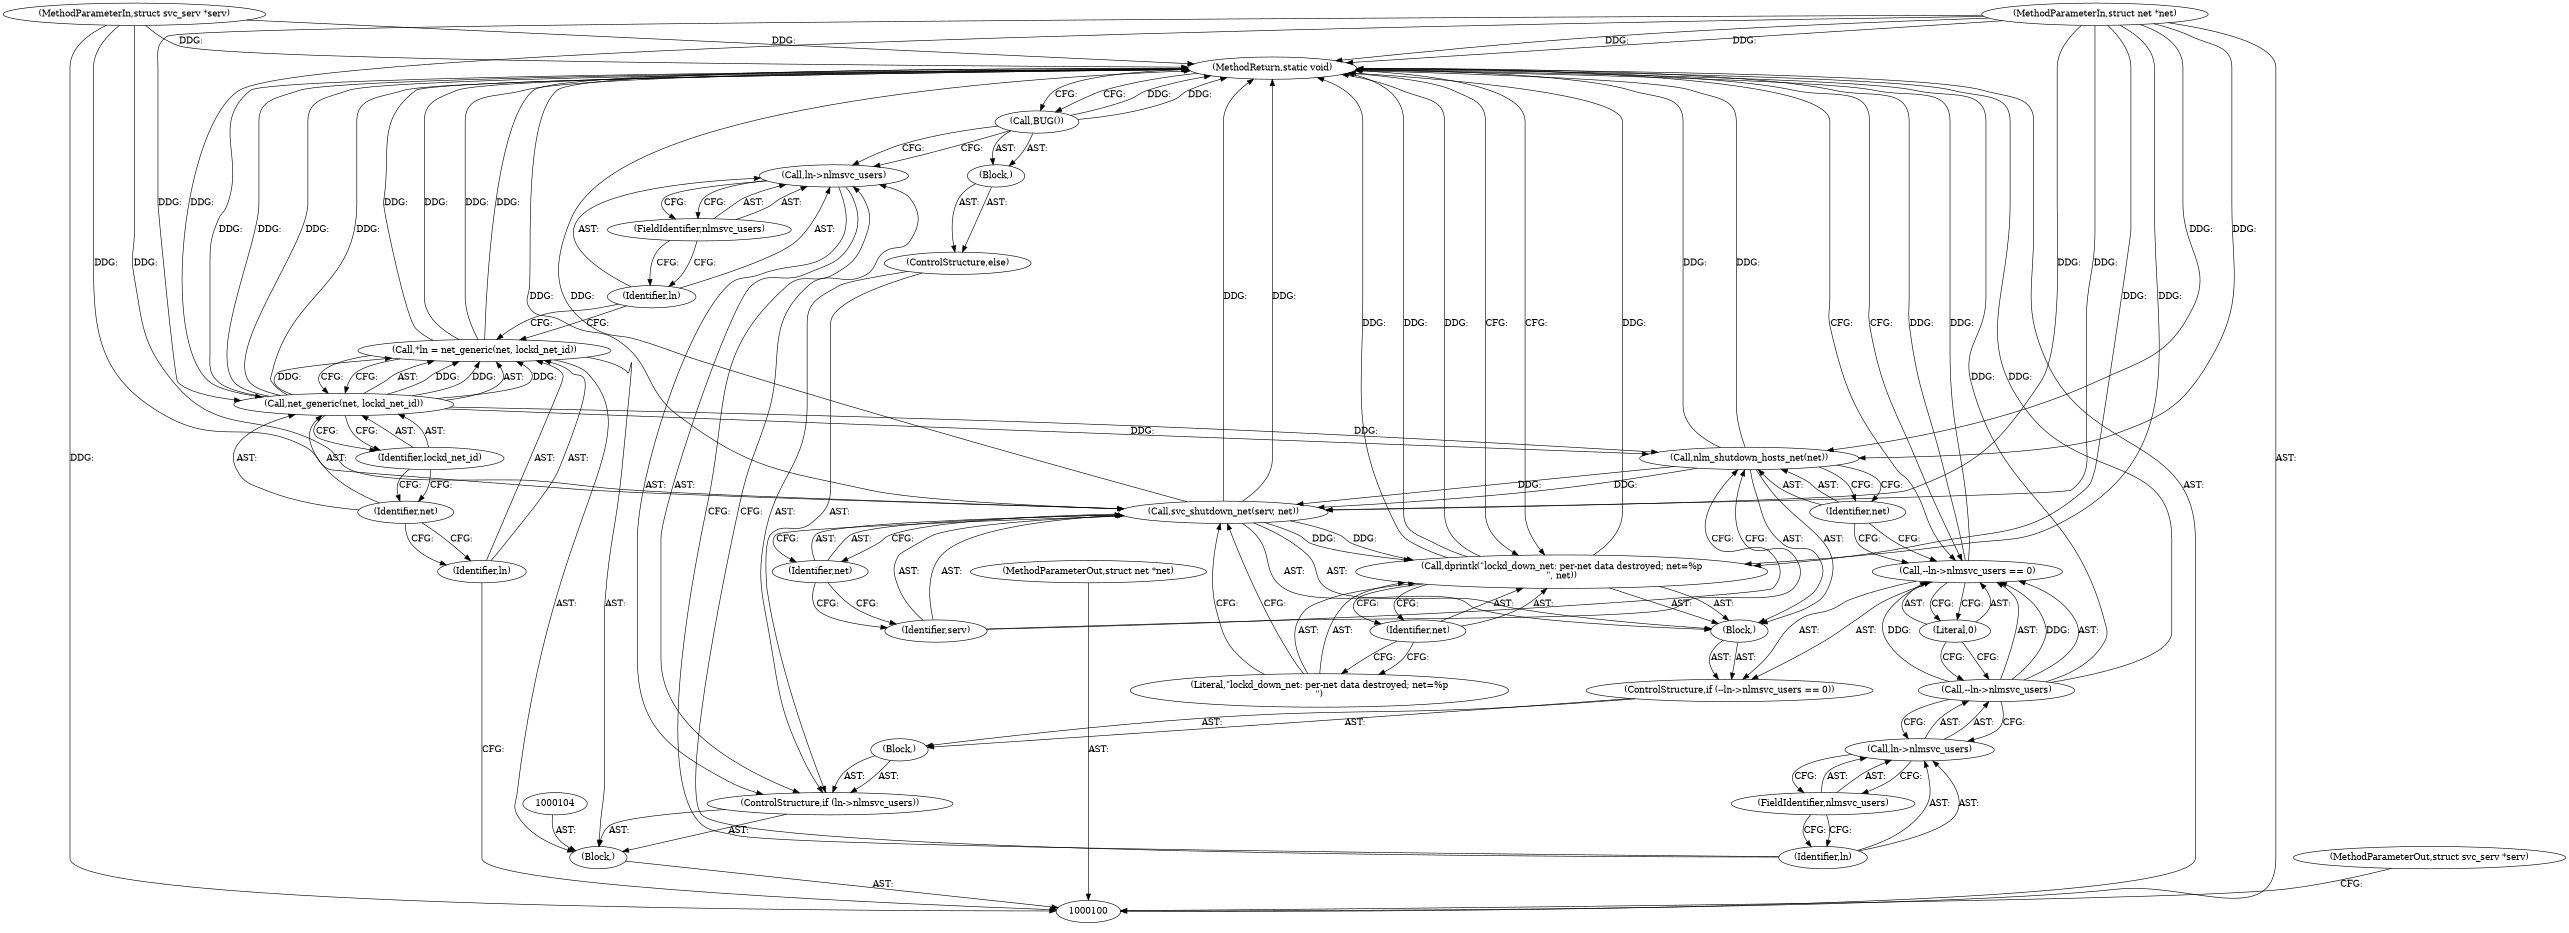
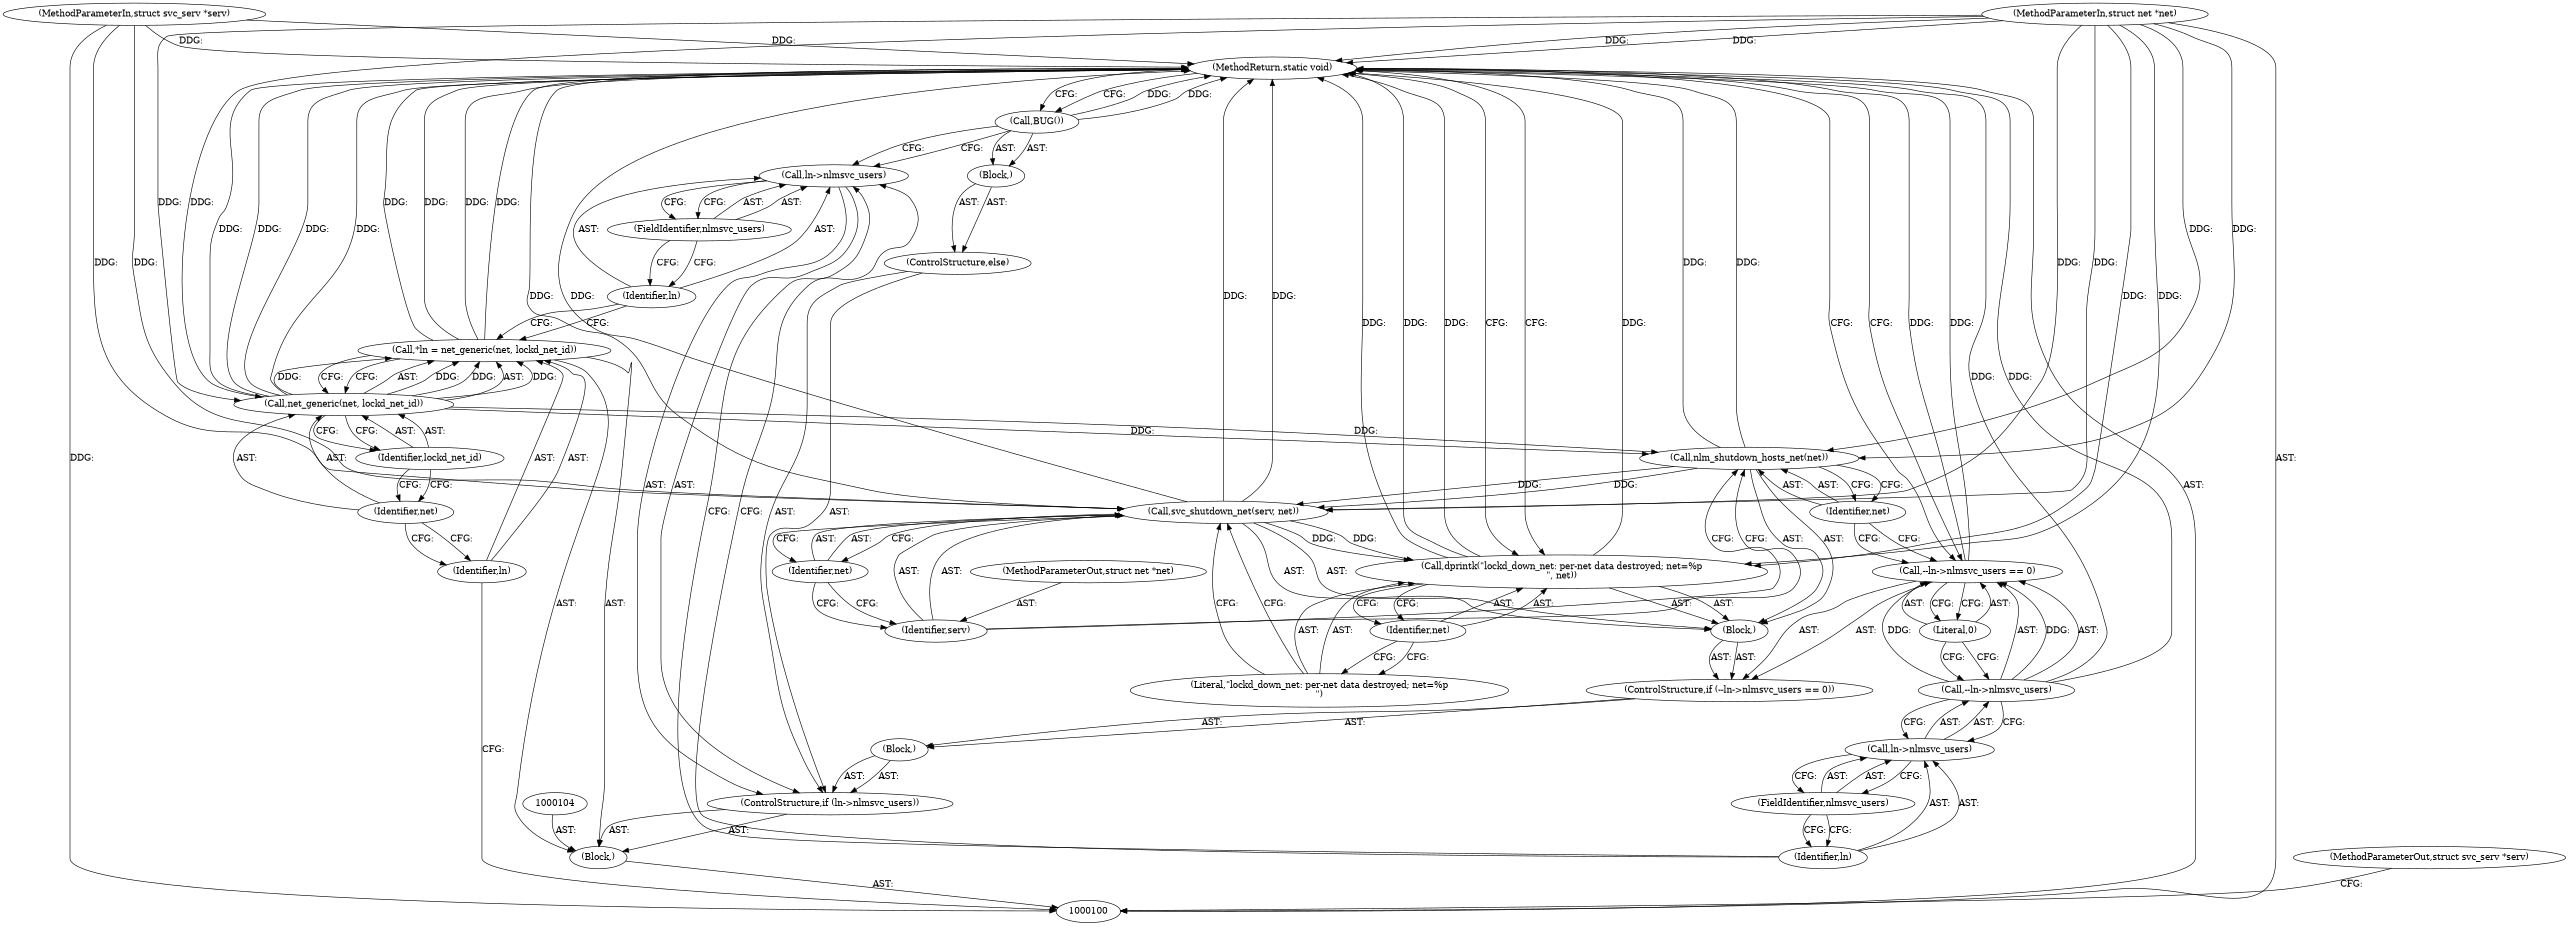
edge "(MethodParameterOut,struct net *net)" -> "1000100": now "(MethodParameterOut,struct net *net)" -> "(Identifier,serv)"
